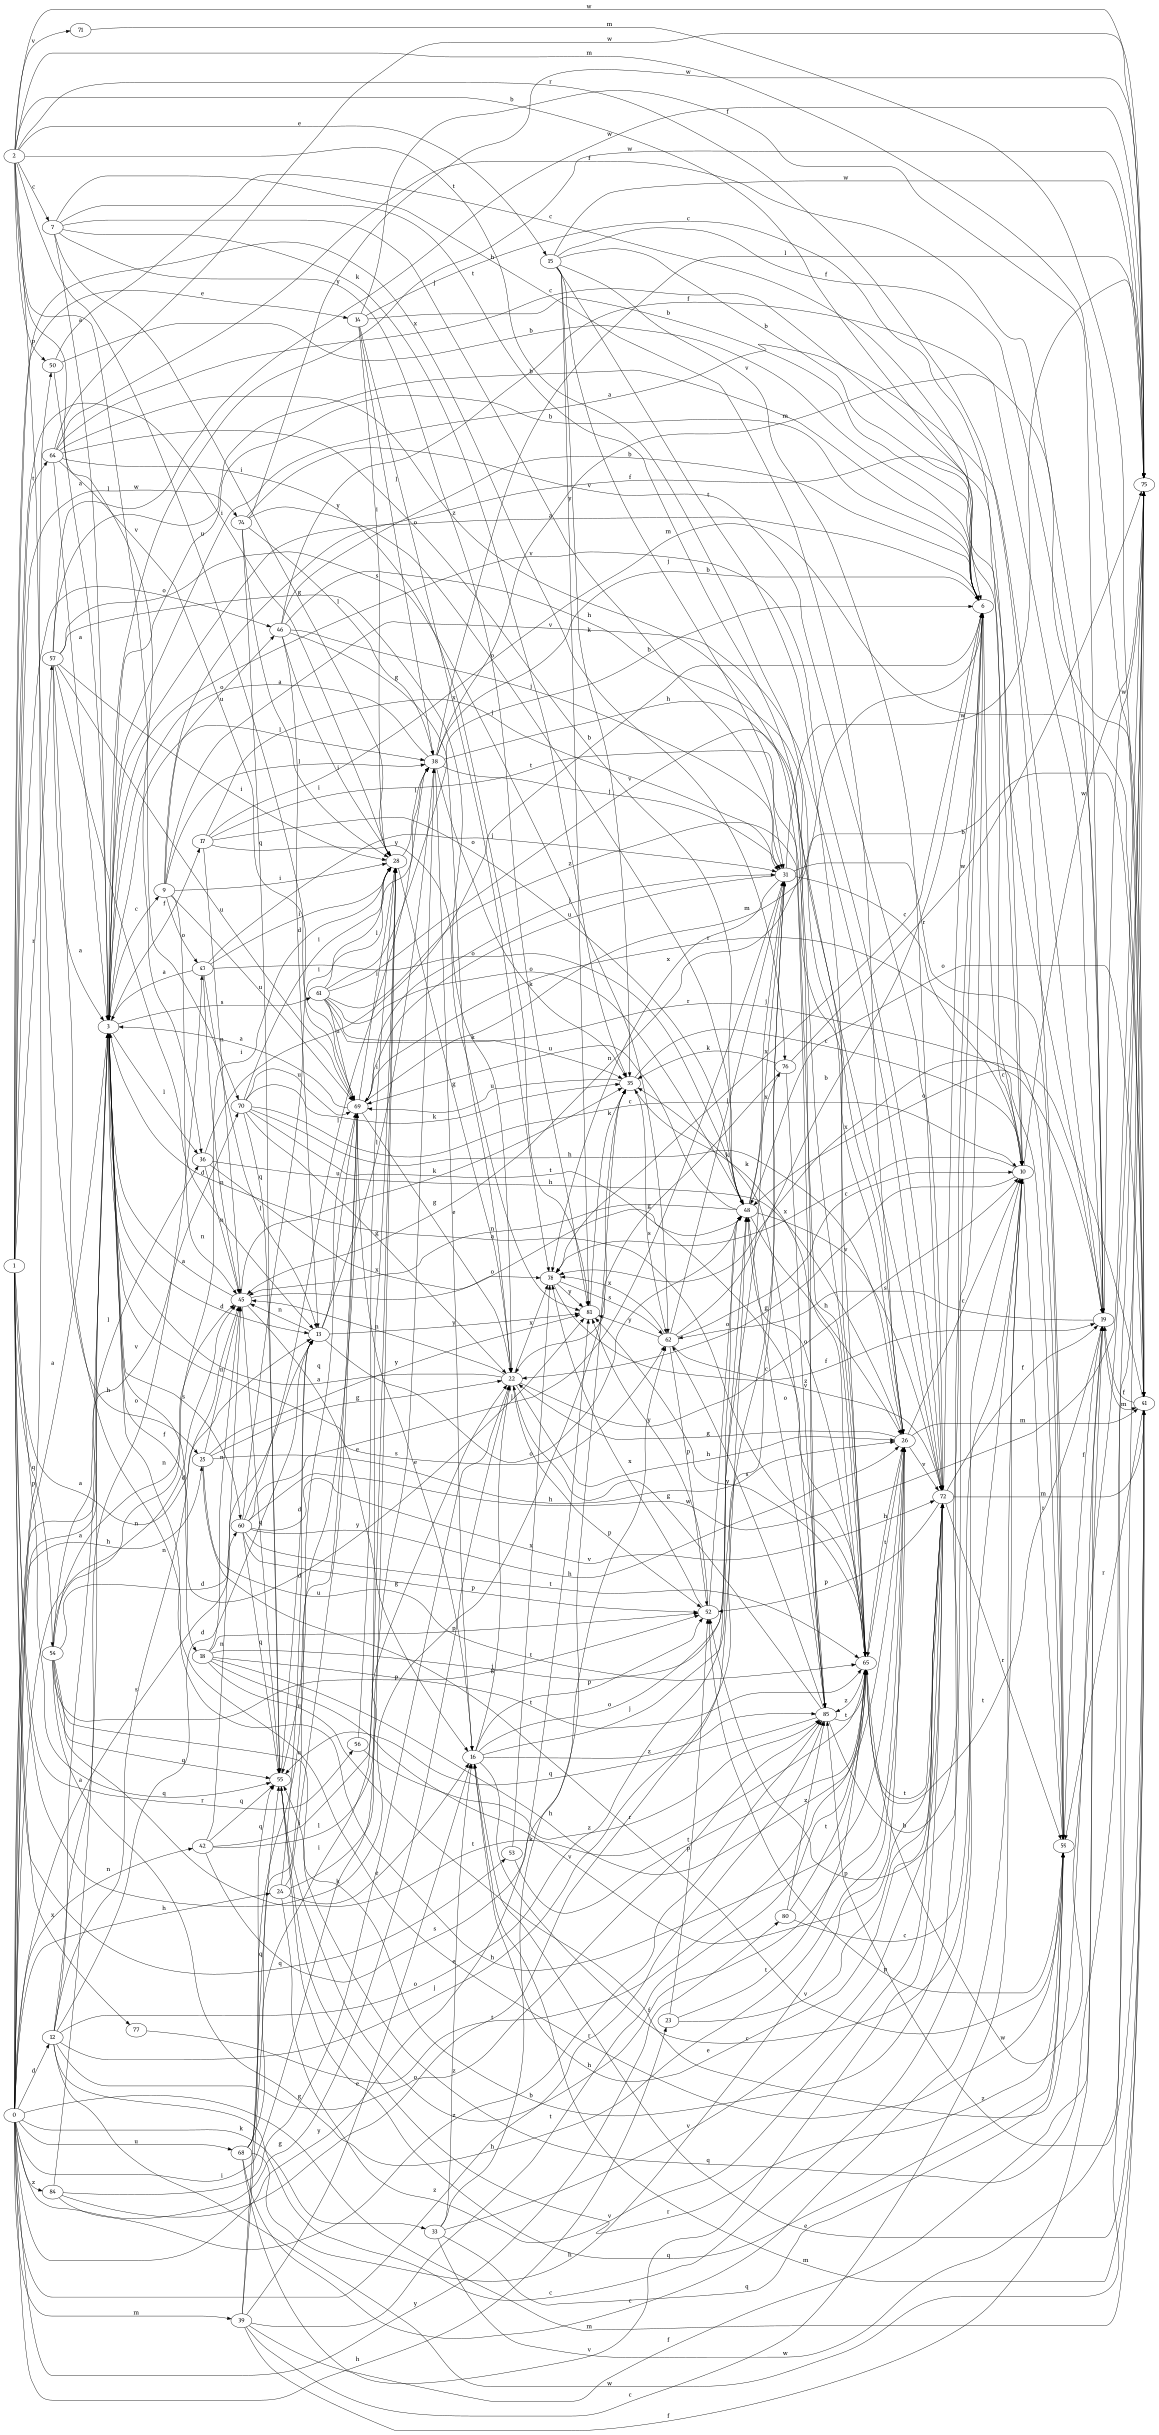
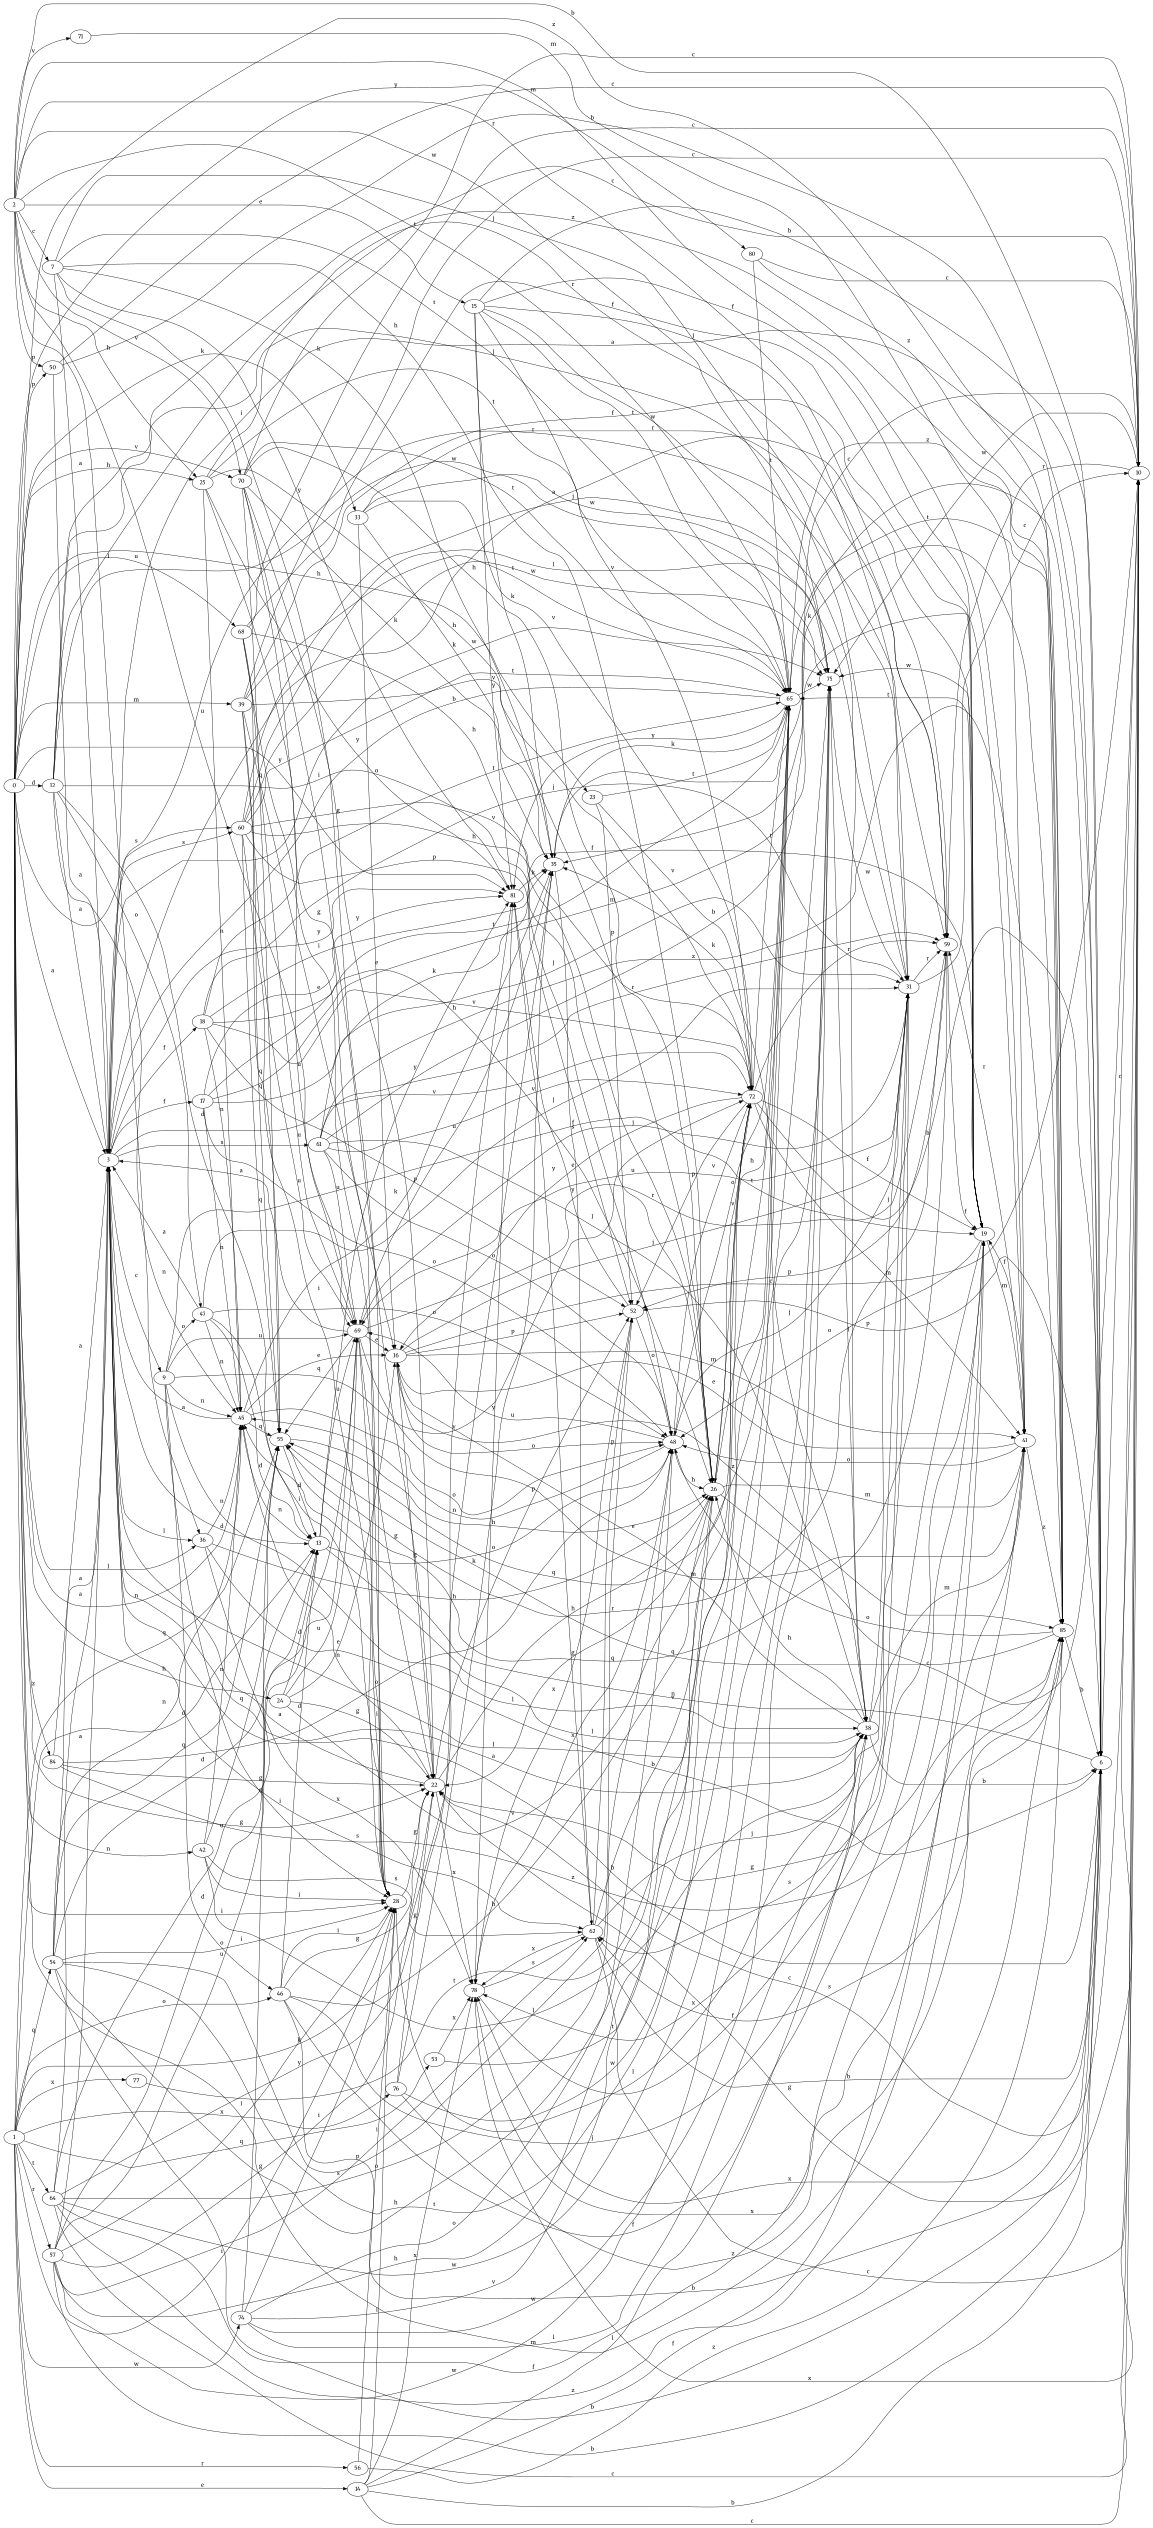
edge "38" -> "75": reversed
edge "48" -> "76": now "48" -> "78"
edge "47" -> "13": label "l" -> "d"
edge "65" -> "3": label "a" -> "b"
edge "33" -> "59": label "q" -> "r"
